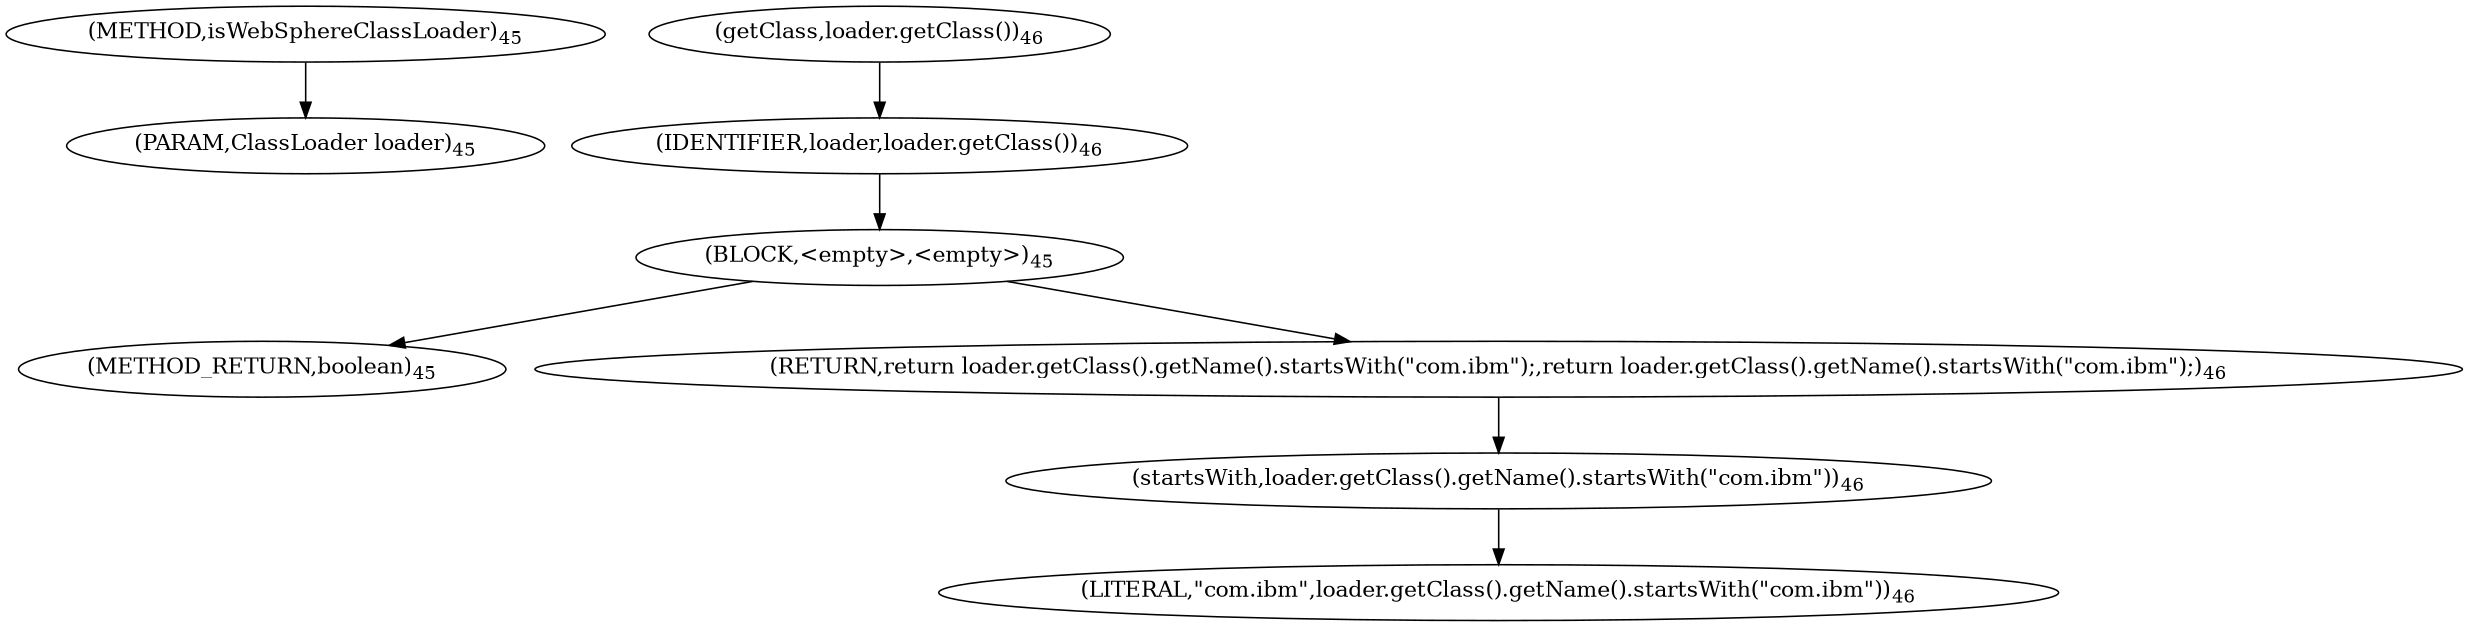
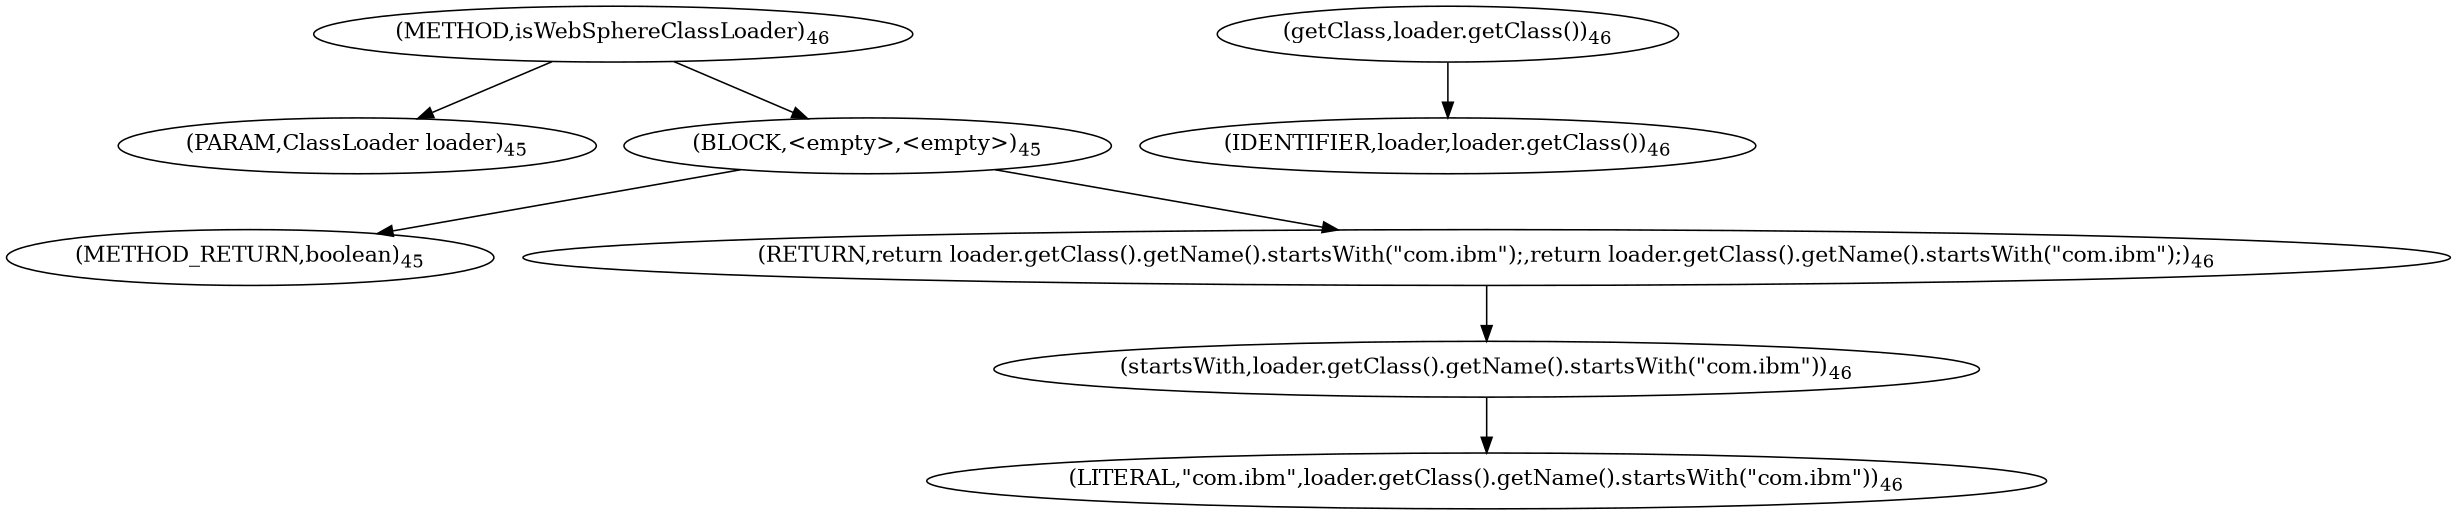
node "(METHOD,isWebSphereClassLoader)": text "45" -> "46"
edge "(IDENTIFIER,loader,loader.getClass())" -> "(BLOCK,<empty>,<empty>)": now "(METHOD,isWebSphereClassLoader)" -> "(BLOCK,<empty>,<empty>)"
